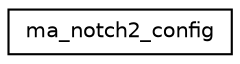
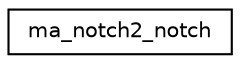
node "ma_notch2_config": label "ma_notch2_config" -> "ma_notch2_notch"
